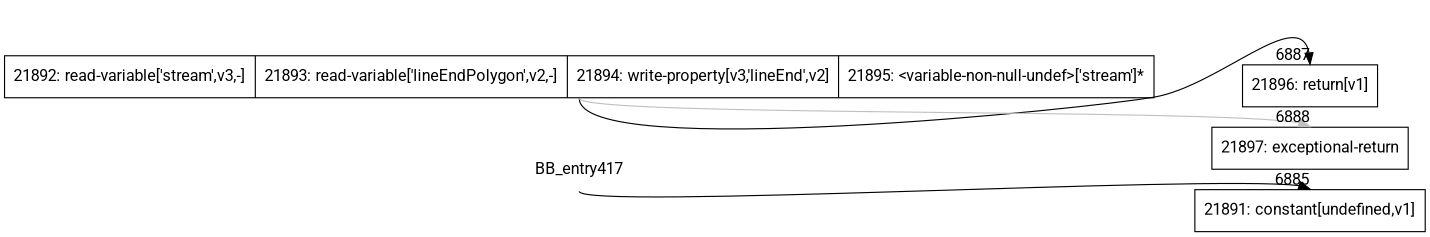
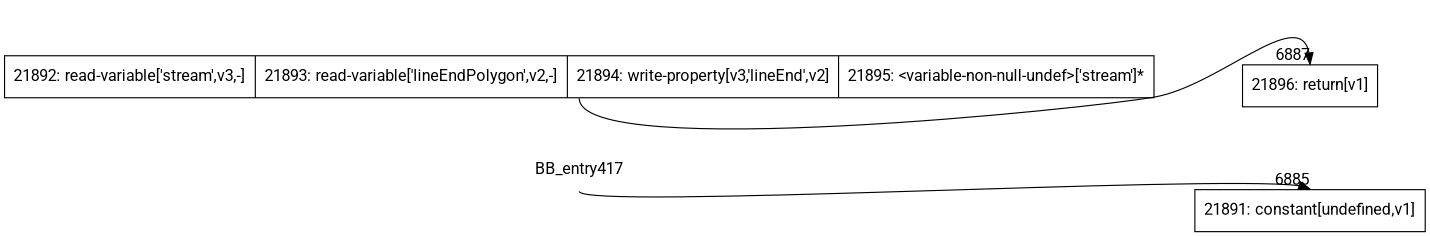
node "21897: exceptional-return": removed
